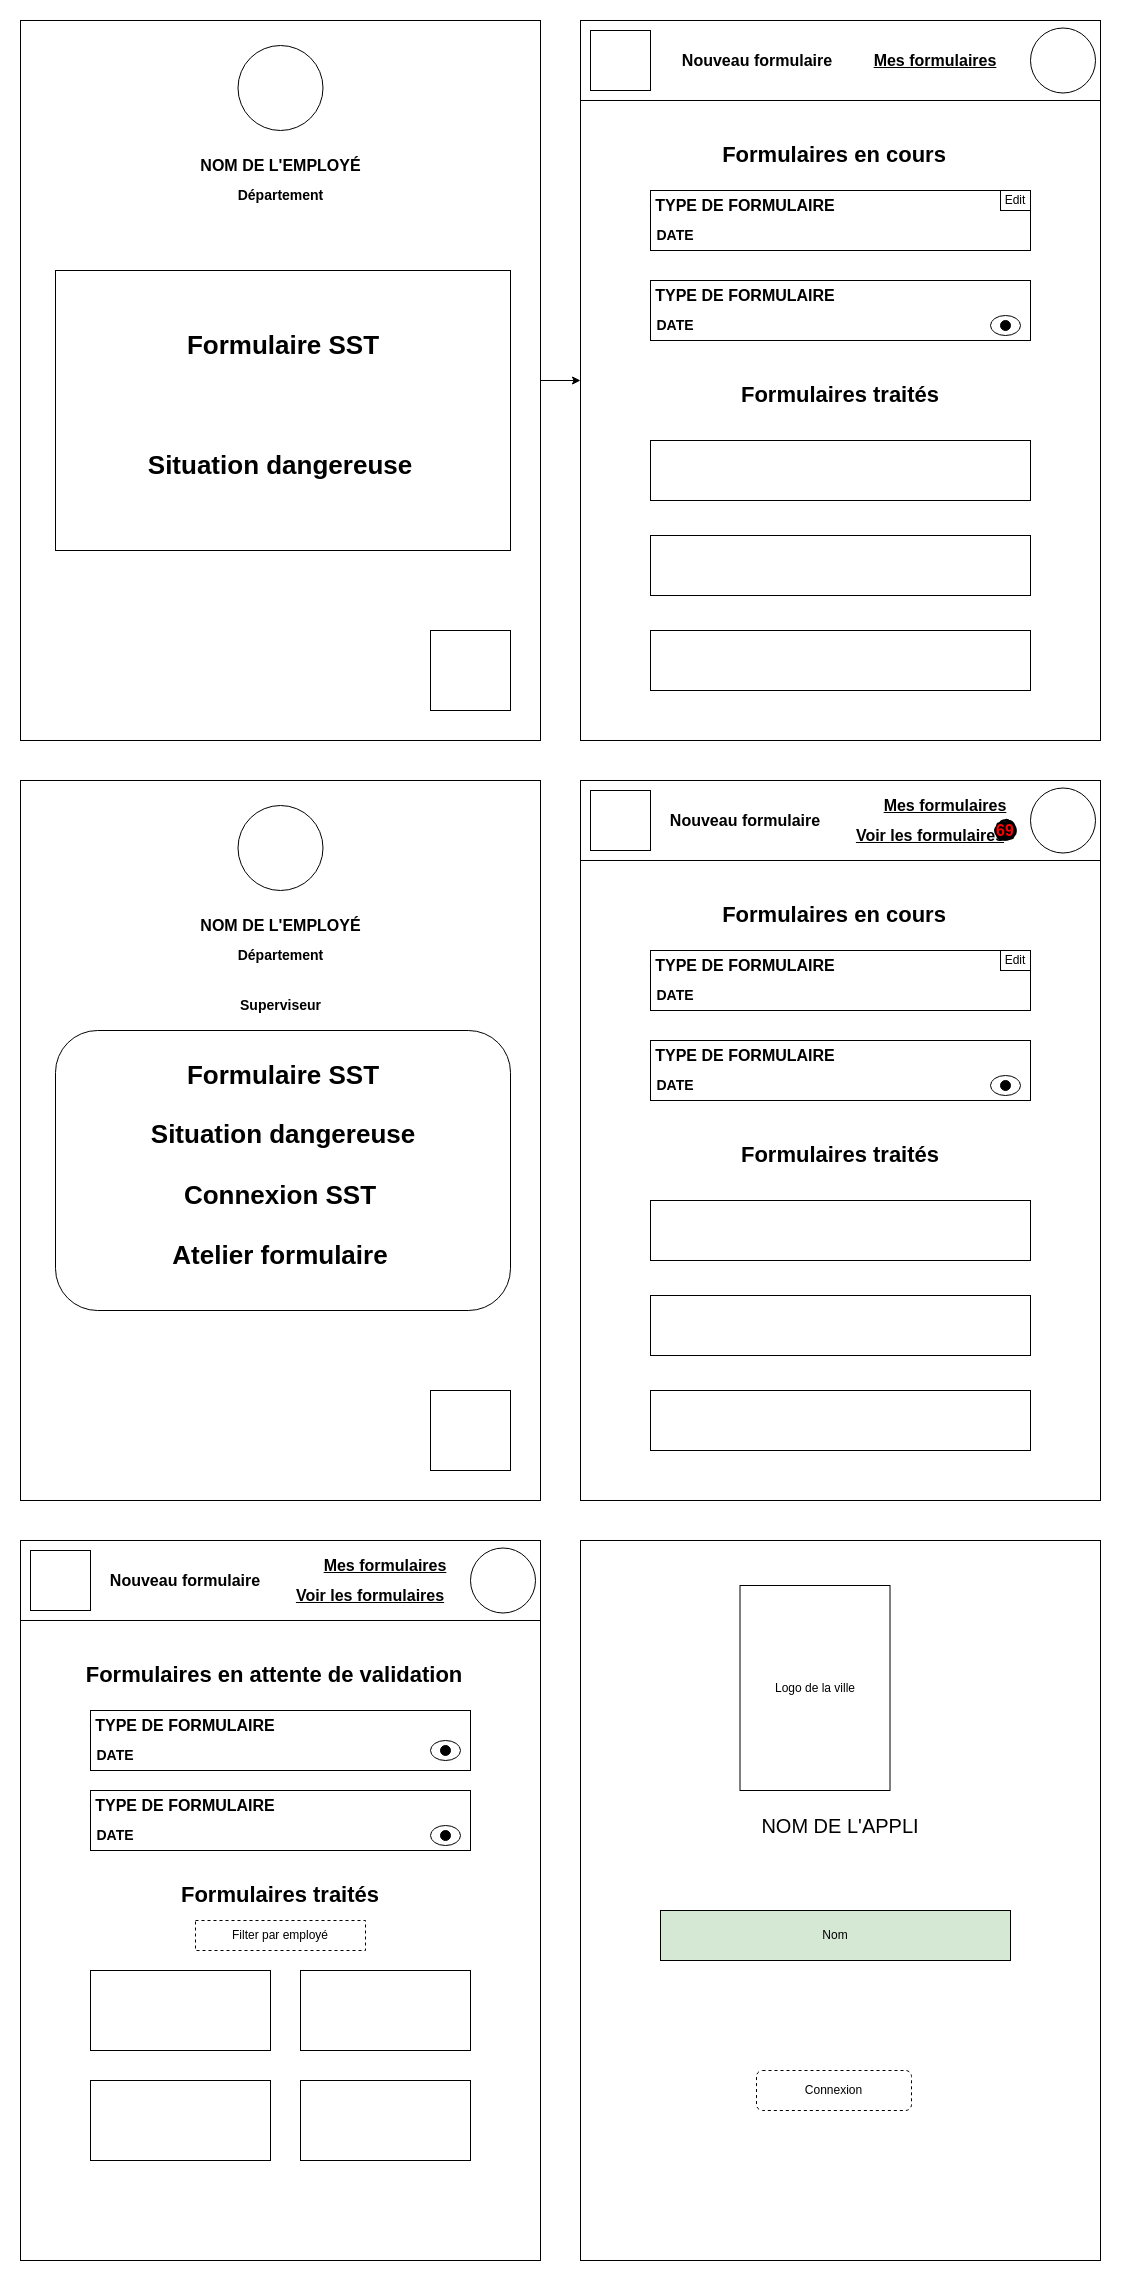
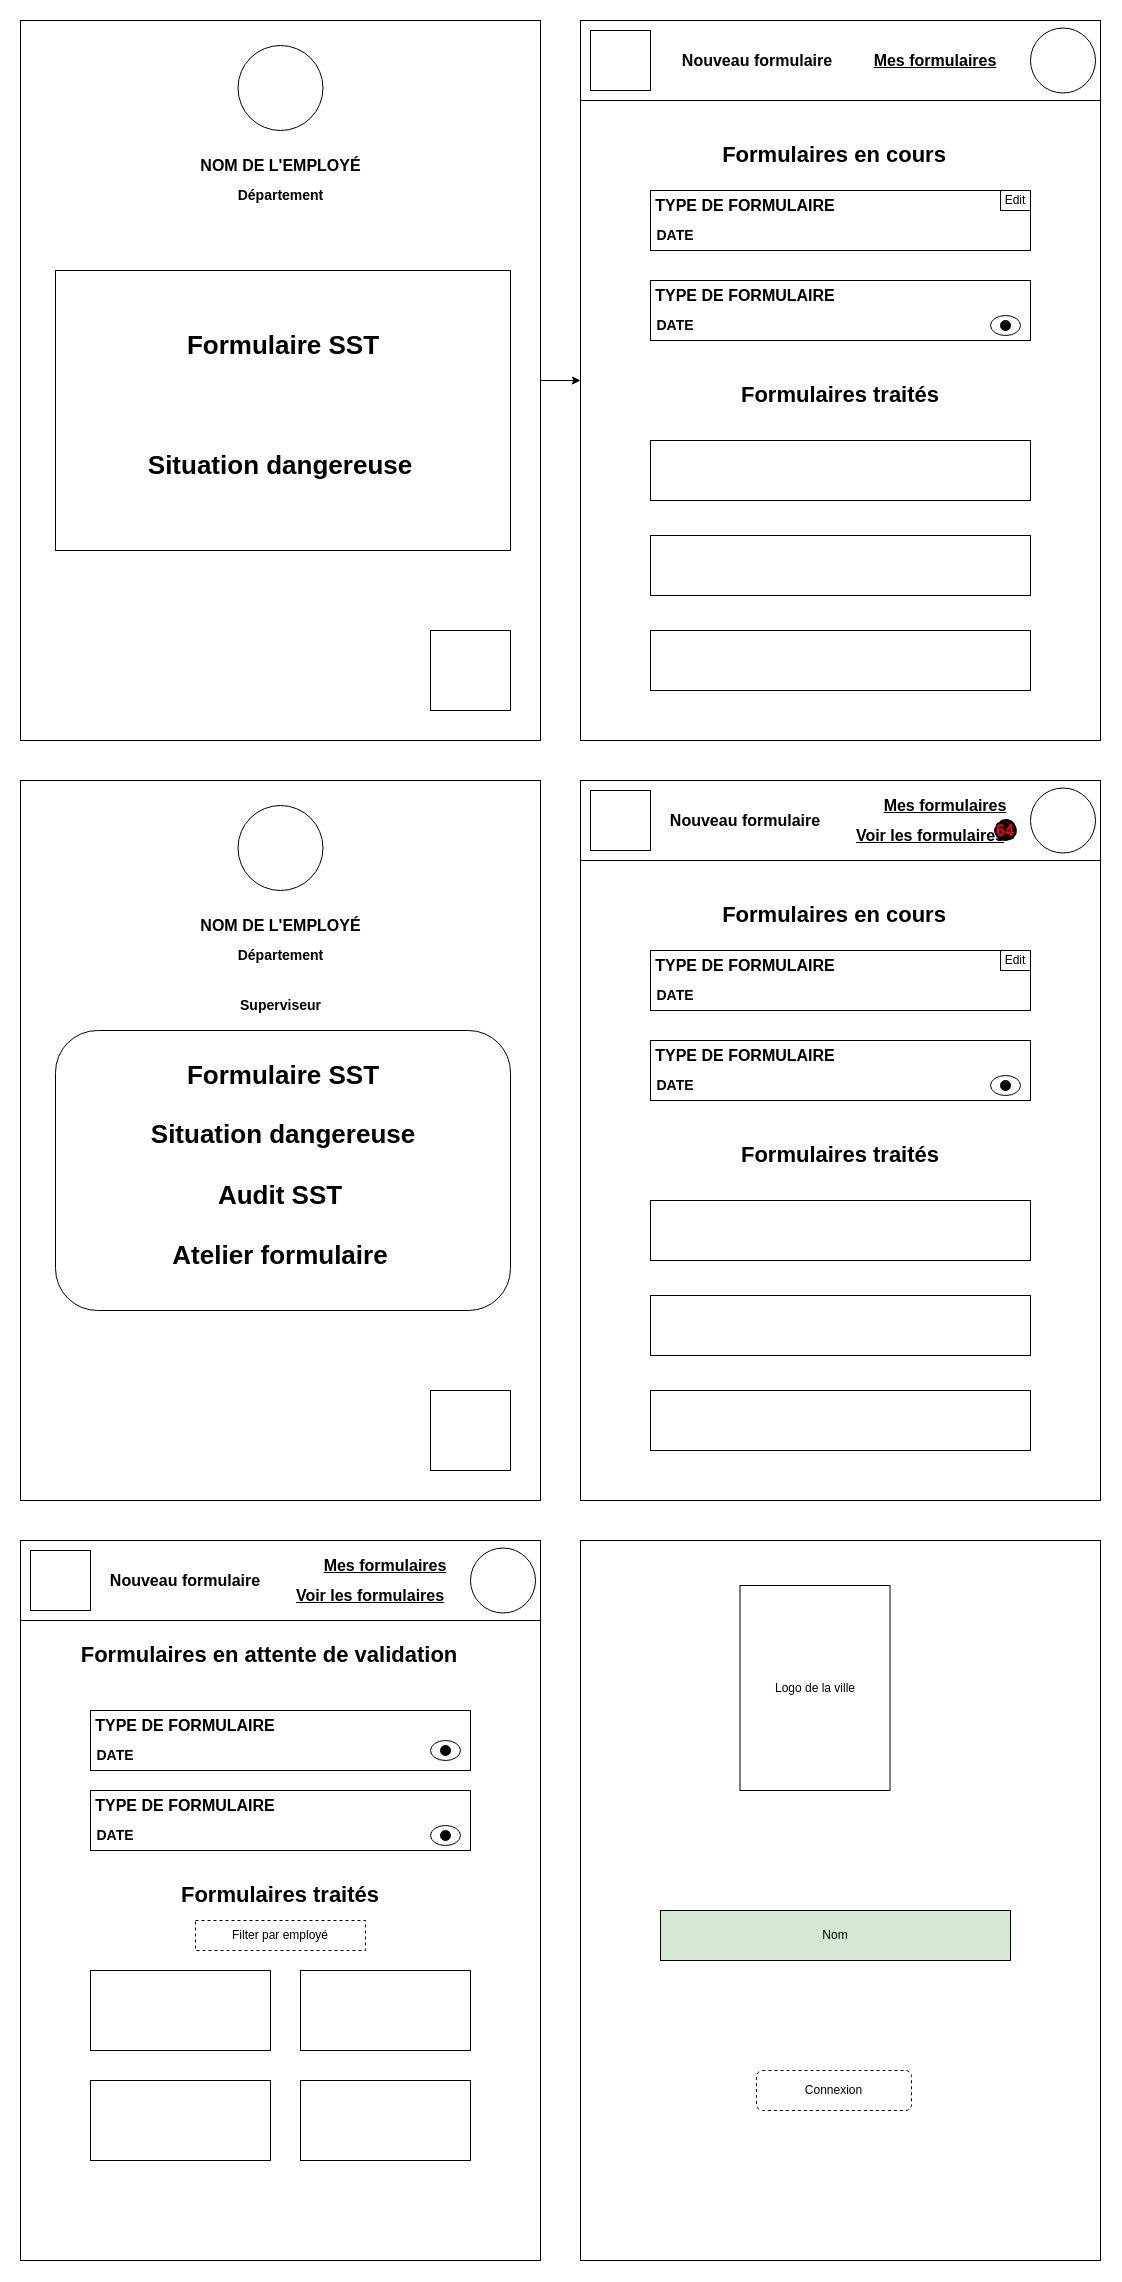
node "69": label "69" -> "64"
node "Connexion SST": label "Connexion SST" -> "Audit SST"
node "Formulaires en attente de validation": moved (275, 1676) -> (270, 1656)
node "NOM DE L'APPLI": removed
